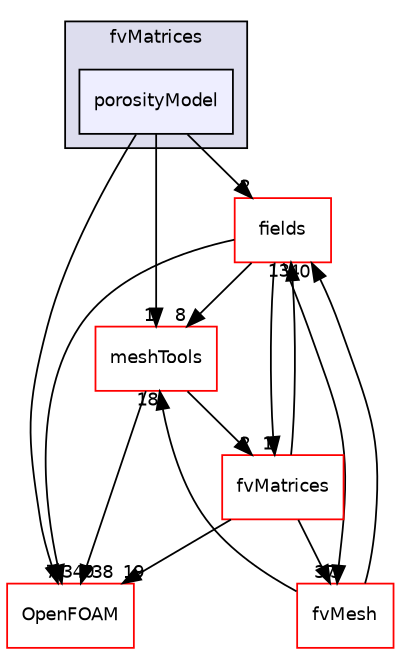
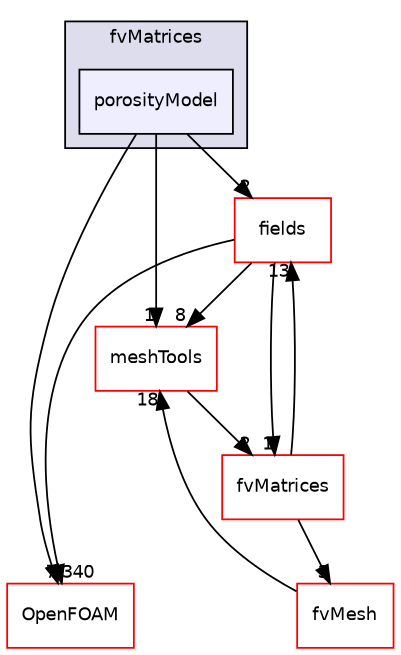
edge "fields" -> "fvMesh": removed
edge "fvMesh" -> "fields": removed
edge "meshTools" -> "OpenFOAM": removed
edge "fvMatrices" -> "OpenFOAM": removed
